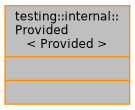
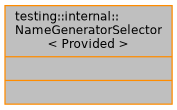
node "testing::internal::": text "Provided" -> "NameGeneratorSelector"
